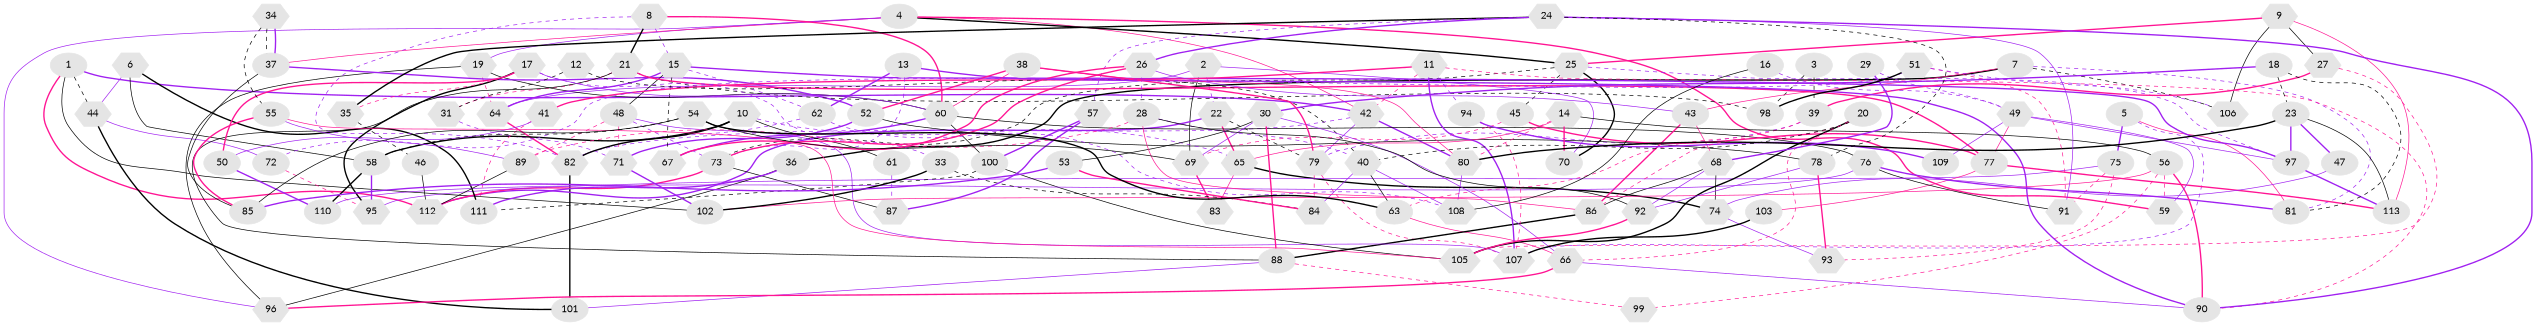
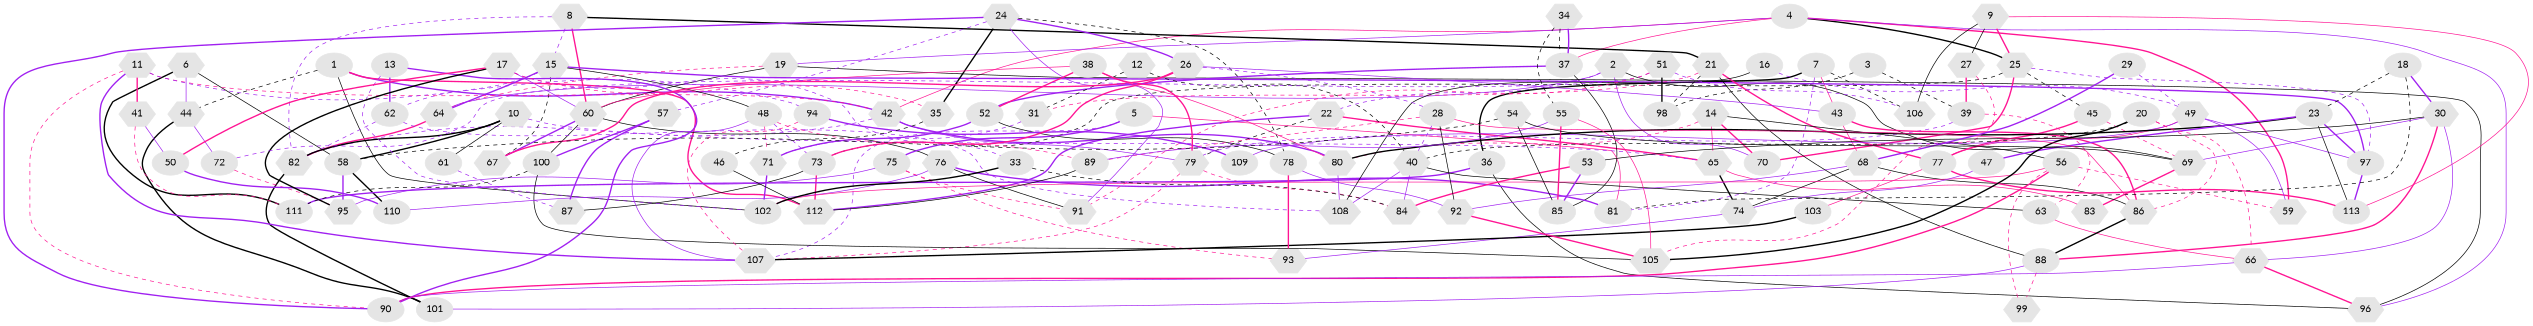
edge "25" -- "70": color black -> deeppink
edge "13" -- "73": now "13" -- "102"
edge "54" -- "63": removed
